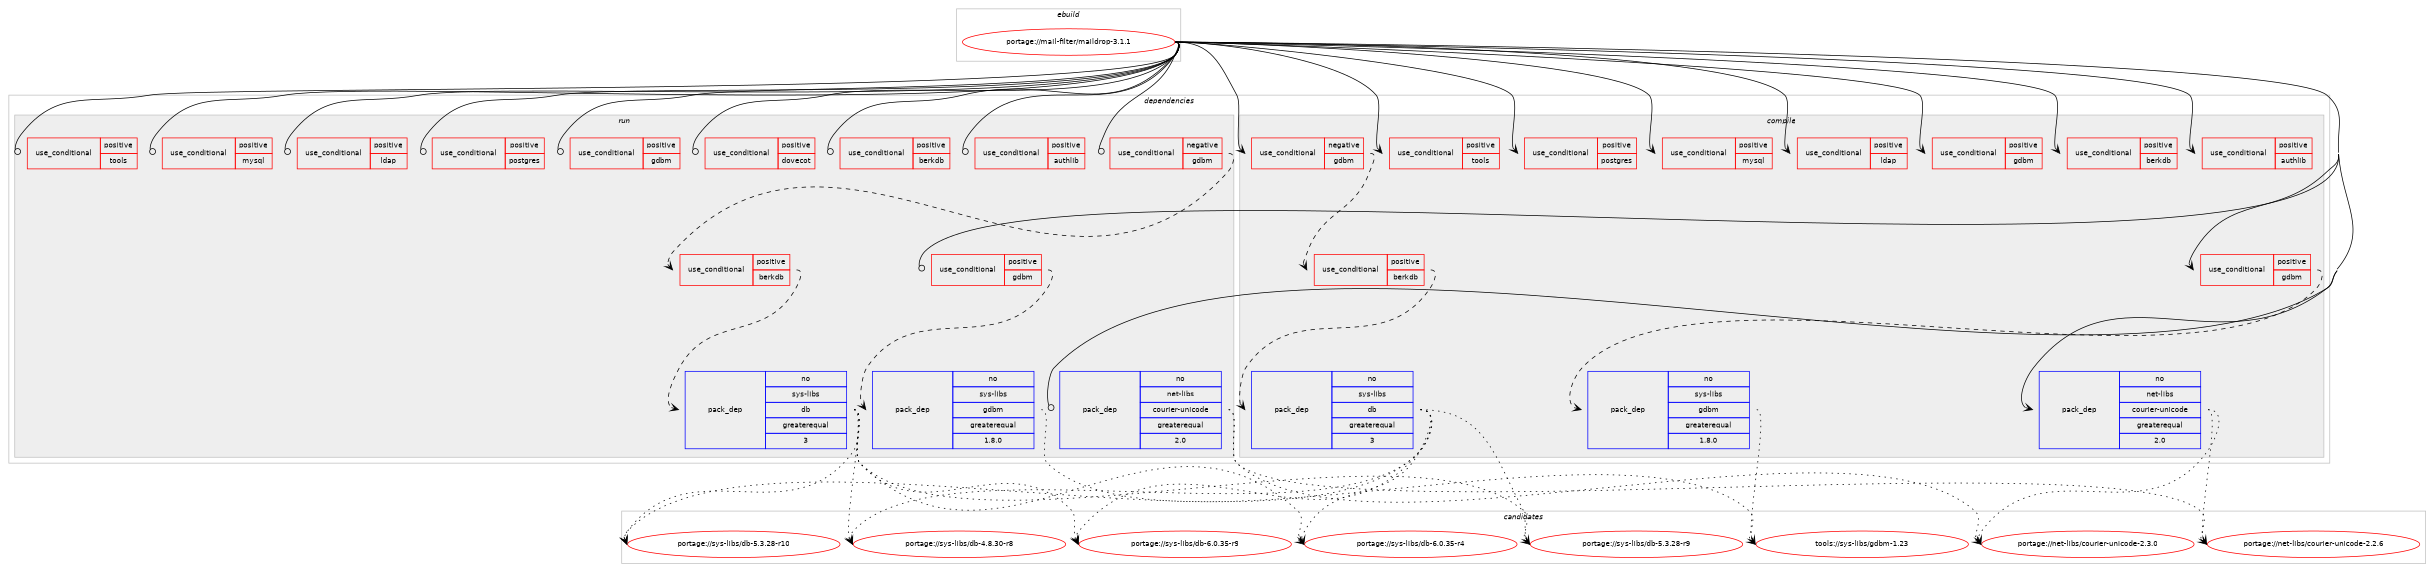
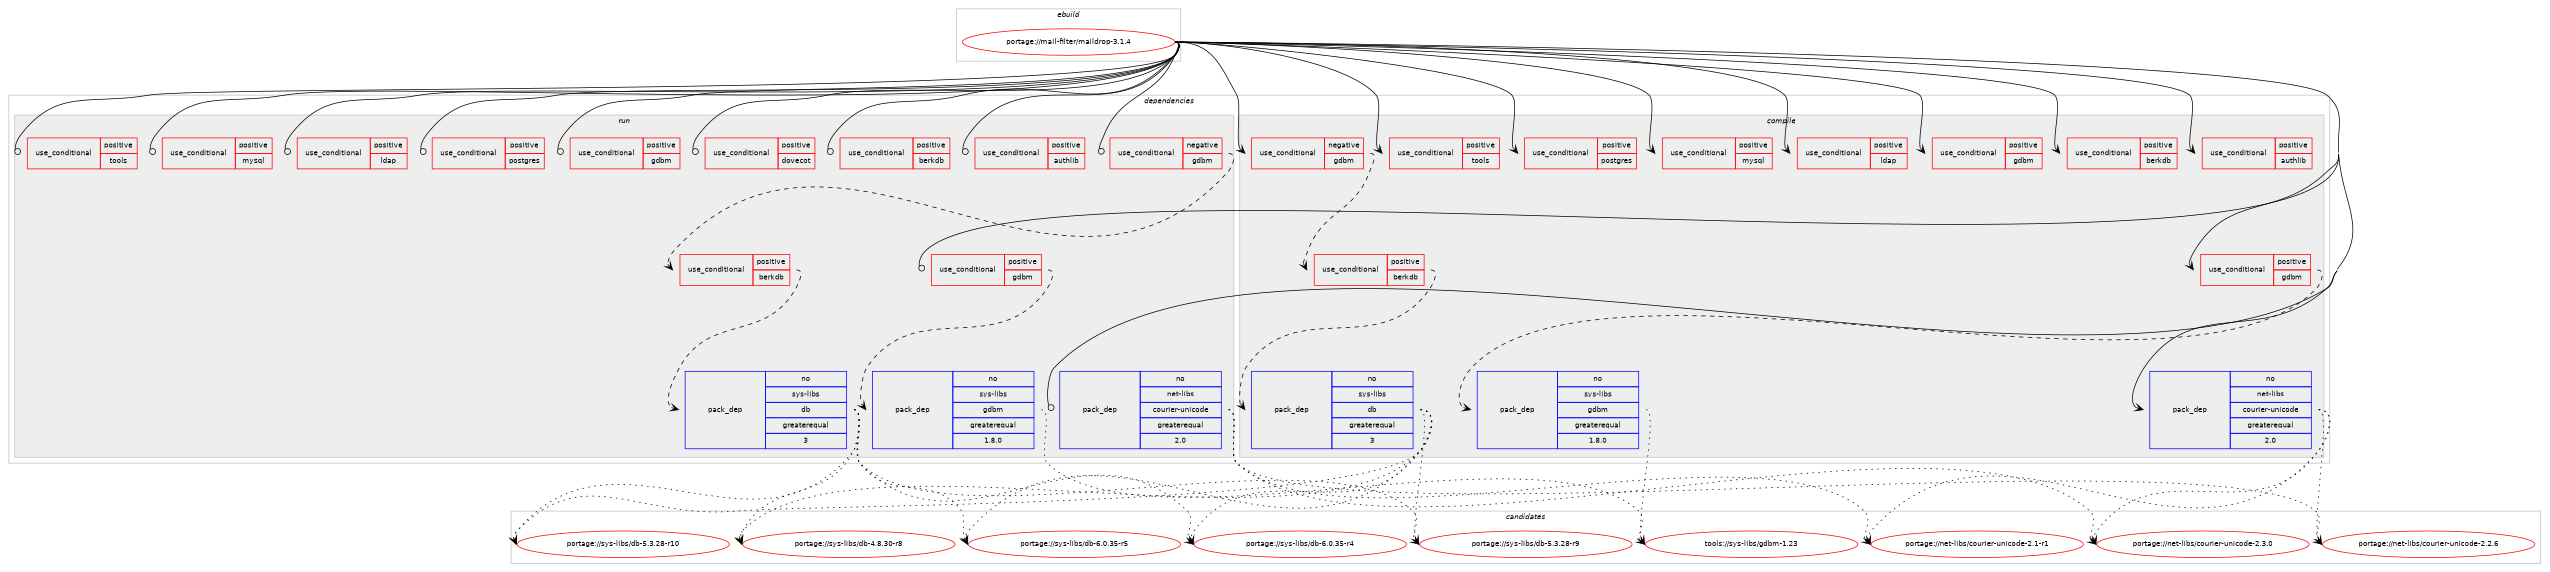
node "portage://mail-filter/maildrop-3.1.1": label "portage://mail-filter/maildrop-3.1.1" -> "portage://mail-filter/maildrop-3.1.4"
node "portage://sys-libs/db-6.0.35-r9": label "portage://sys-libs/db-6.0.35-r9" -> "portage://sys-libs/db-6.0.35-r5"
node "portage://net-libs/courier-unicode-2.1-r1": added
